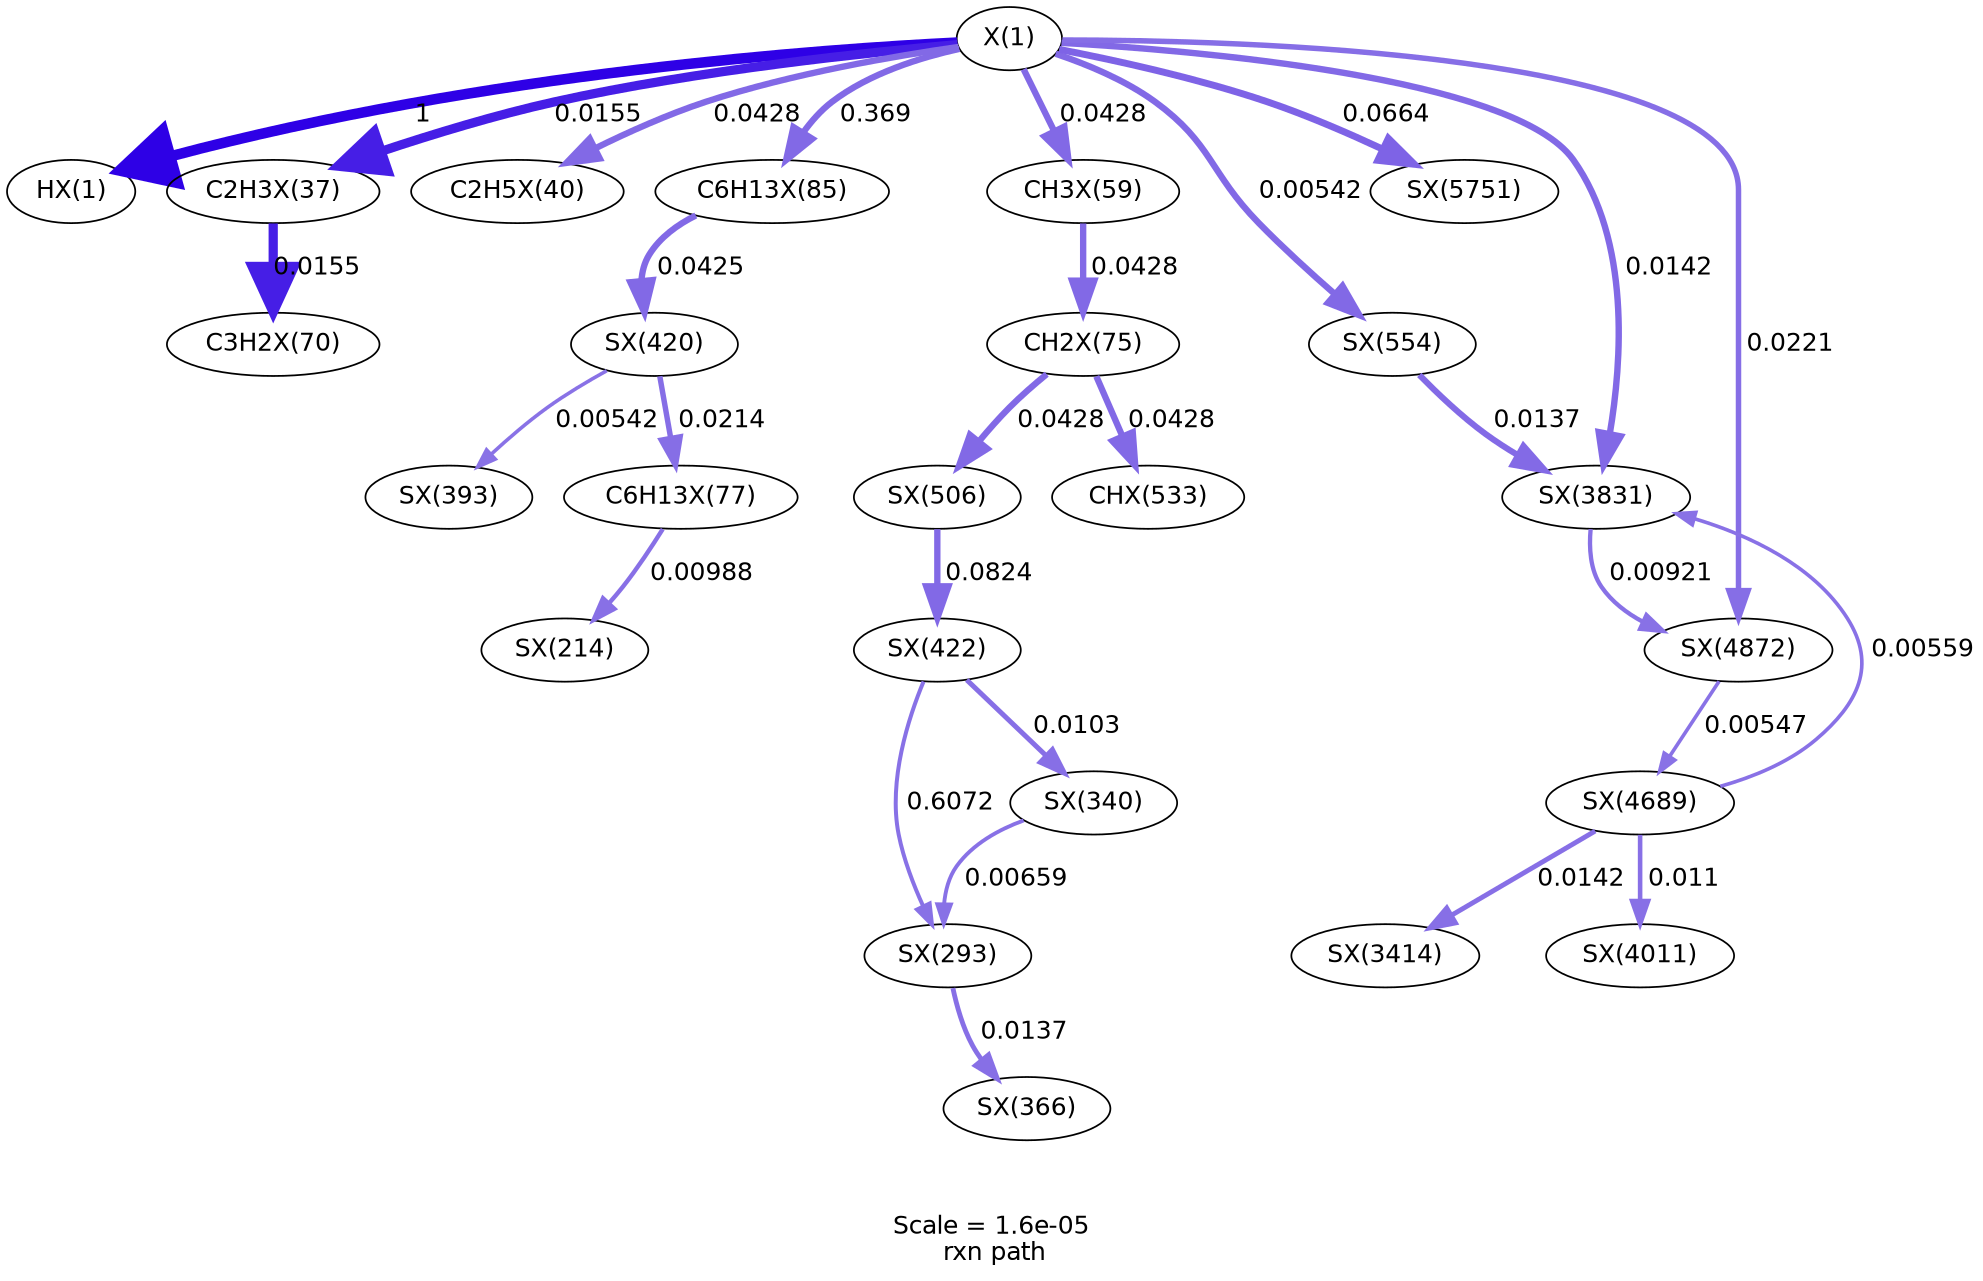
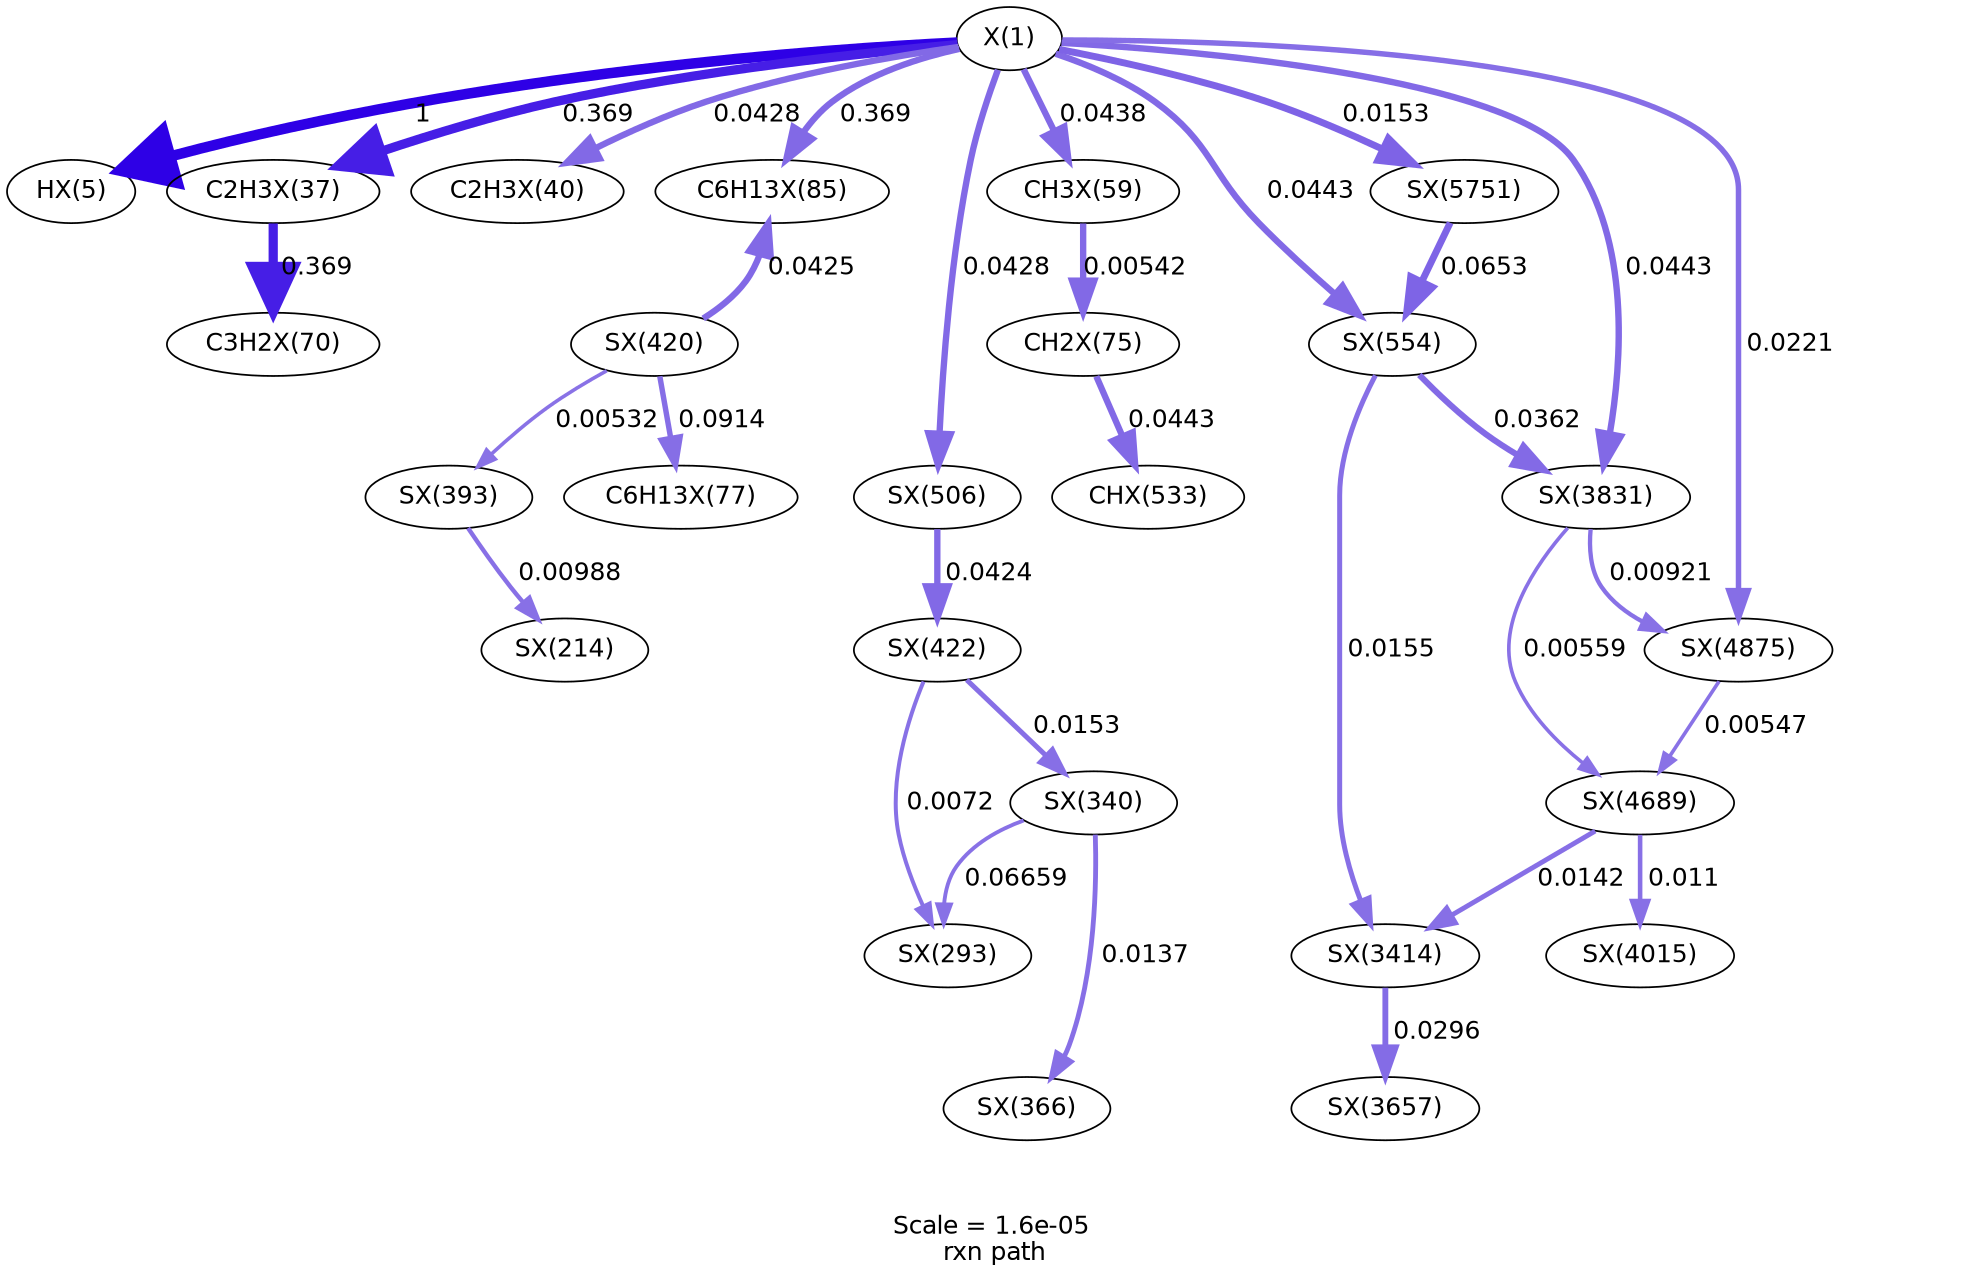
edge "X(1)" -> "C2H3X(37)": label " 0.0155" -> " 0.369"
edge "X(1)" -> "CH3X(59)": label " 0.0428" -> " 0.0438"
edge "X(1)" -> "SX(5751)": label " 0.0664" -> " 0.0153"
node "HX(1)": label "HX(1)" -> "HX(5)"
node "C2H5X(40)": label "C2H5X(40)" -> "C2H3X(40)"
edge "X(1)" -> "SX(554)": label " 0.00542" -> " 0.0443"
edge "C6H13X(85)" -> "SX(420)": reversed
edge "SX(5751)" -> "SX(554)": added, label "0.0653"
edge "C2H3X(37)" -> "C3H2X(70)": label " 0.0155" -> " 0.369"
edge "CH3X(59)" -> "CH2X(75)": label " 0.0428" -> " 0.00542"
edge "X(1)" -> "SX(3831)": label " 0.0142" -> " 0.0443"
edge "CH2X(75)" -> "SX(506)": now "X(1)" -> "SX(506)"
edge "SX(420)" -> "SX(393)": label " 0.00542" -> " 0.00532"
edge "SX(420)" -> "C6H13X(77)": label " 0.0214" -> " 0.0914"
edge "CH2X(75)" -> "CHX(533)": label " 0.0428" -> " 0.0443"
edge "SX(554)" -> "SX(3831)": label " 0.0137" -> " 0.0362"
edge "C6H13X(77)" -> "SX(214)": now "SX(393)" -> "SX(214)"
edge "SX(506)" -> "SX(422)": label " 0.0824" -> " 0.0424"
edge "SX(554)" -> "SX(3414)": added, label "0.0155"
edge "SX(4689)" -> "SX(3831)": reversed
node "SX(4872)": label "SX(4872)" -> "SX(4875)"
edge "SX(422)" -> "SX(340)": label " 0.0103" -> " 0.0153"
edge "SX(422)" -> "SX(293)": label " 0.6072" -> " 0.0072"
edge "SX(340)" -> "SX(293)": label " 0.00659" -> " 0.06659"
node "SX(4011)": label "SX(4011)" -> "SX(4015)"
edge "SX(293)" -> "SX(366)": now "SX(340)" -> "SX(366)"
node "SX(3657)": added
